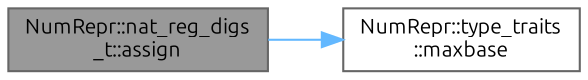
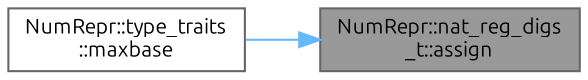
edge "NumRepr::nat_reg_digs _t::assign" -> "NumRepr::type_traits ::maxbase": reversed
